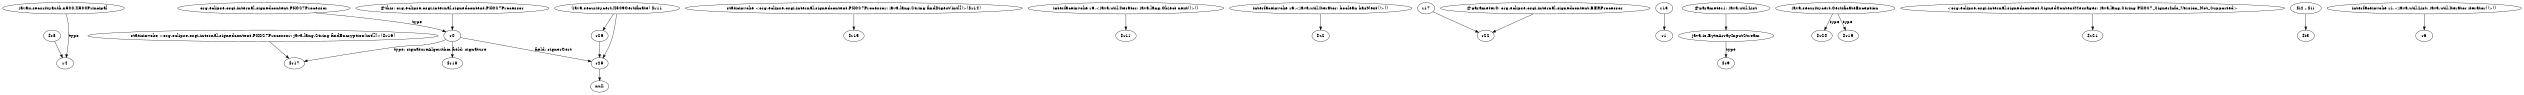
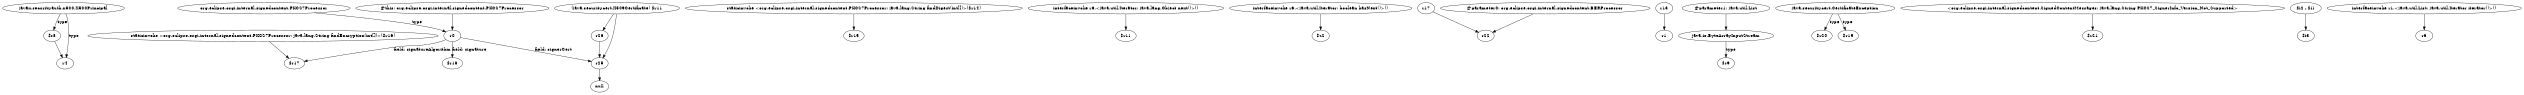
edge "javax.security.auth.x500.X500Principal" -> "$r8": added, label "type"
edge "r0" -> "$r17": label "type: signatureAlgorithm" -> "field: signatureAlgorithm"
